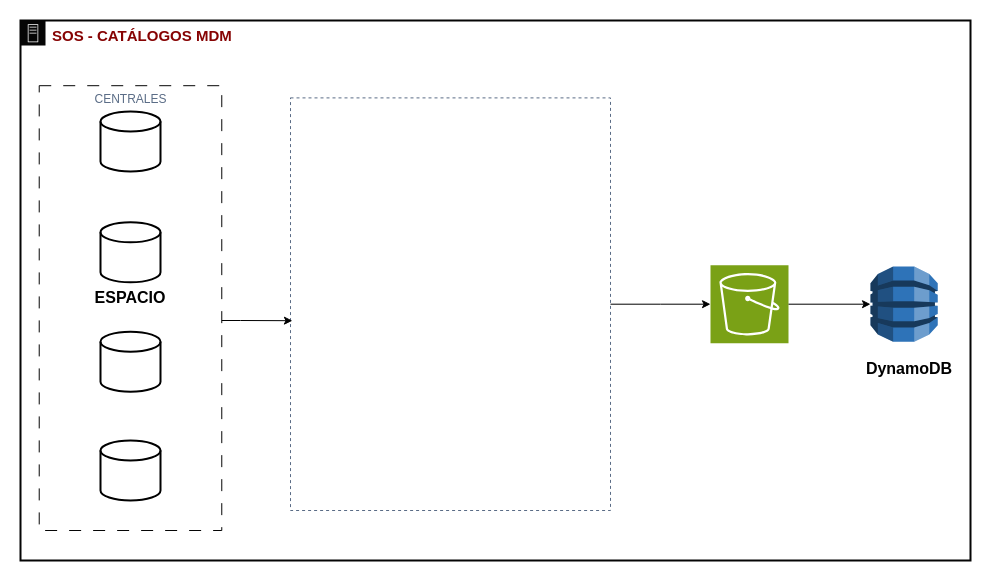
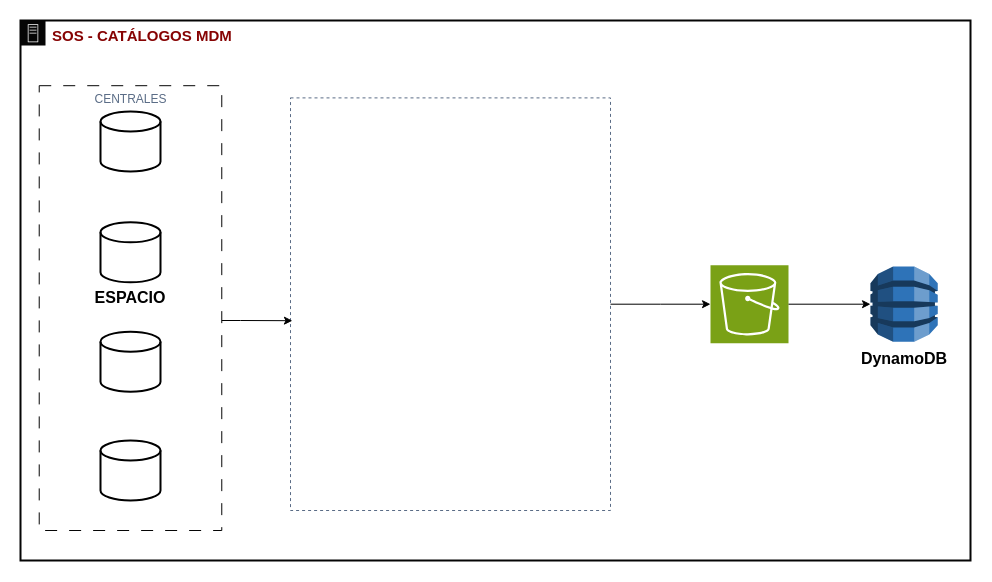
node "DynamoDB": moved (909, 368) -> (904, 358)
